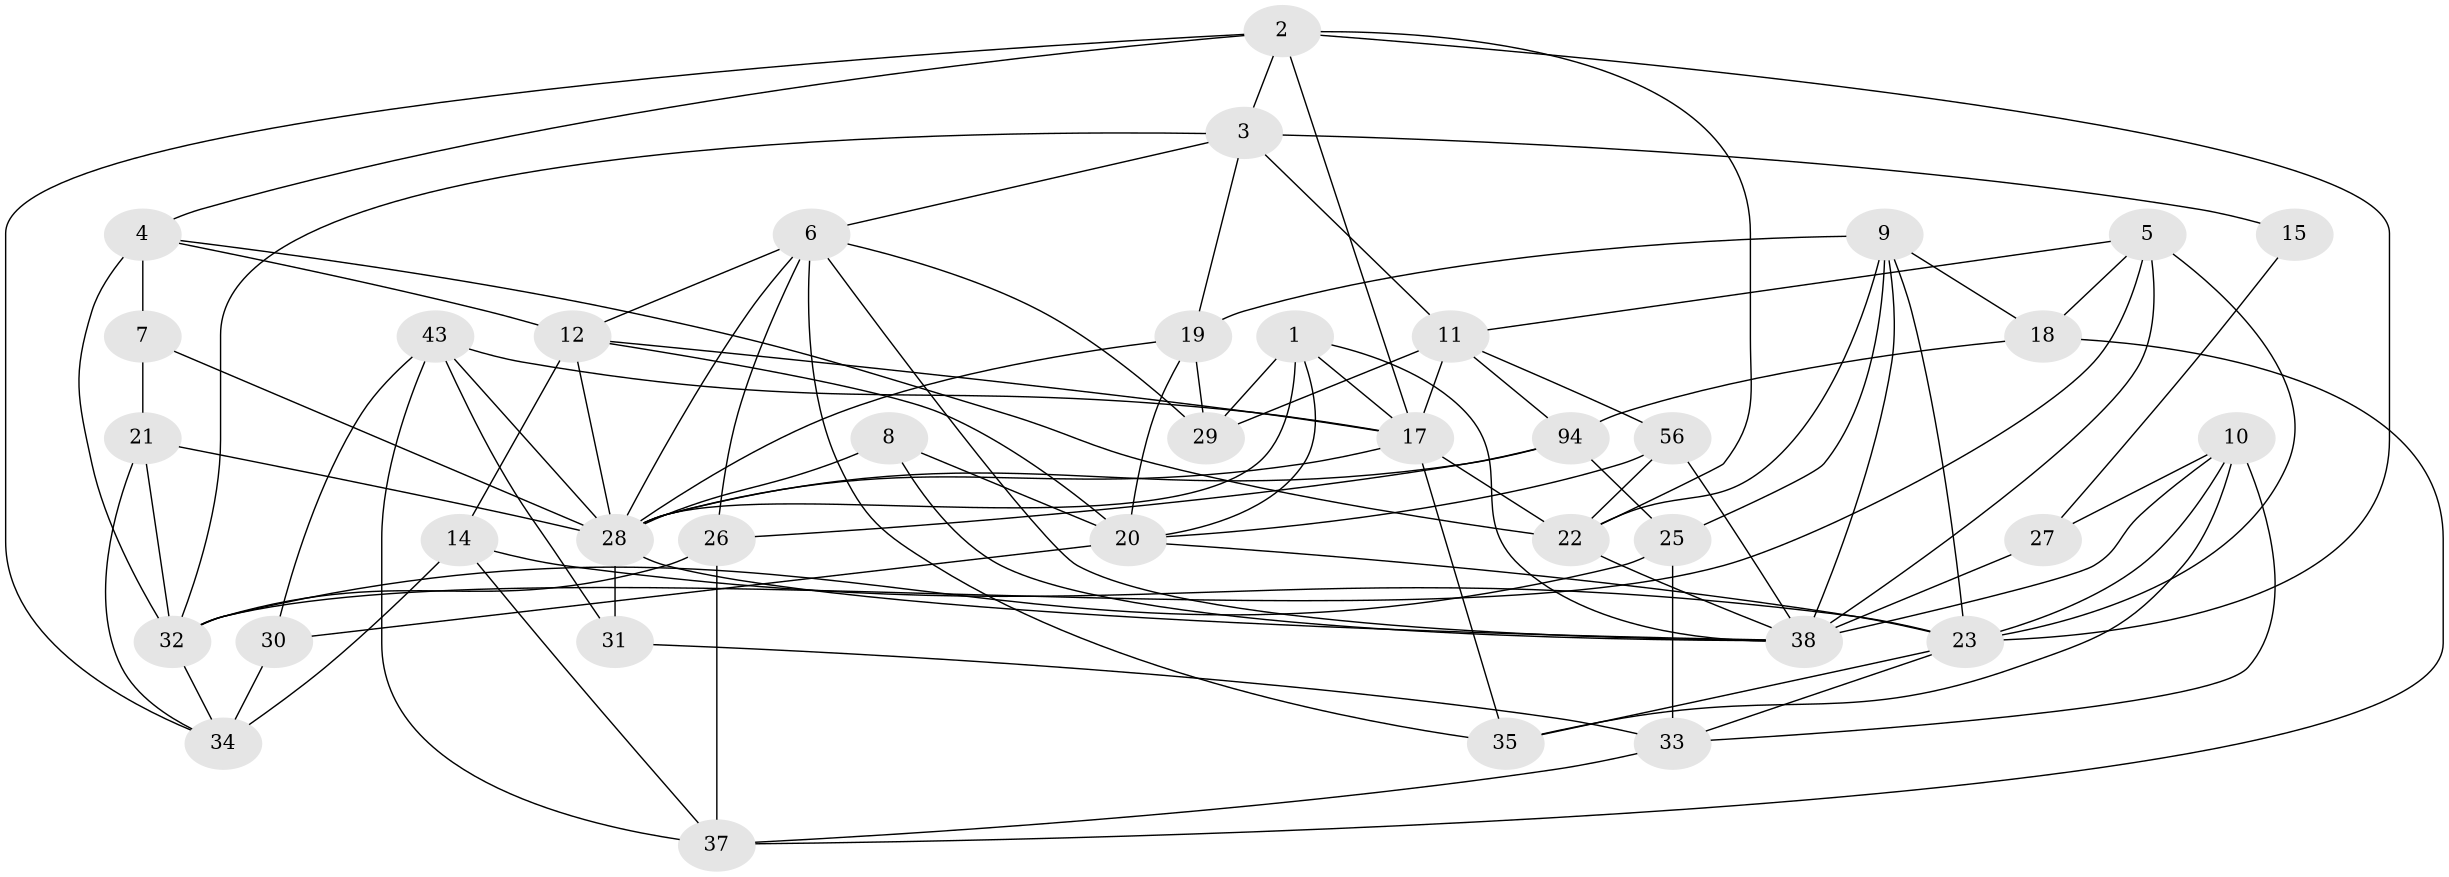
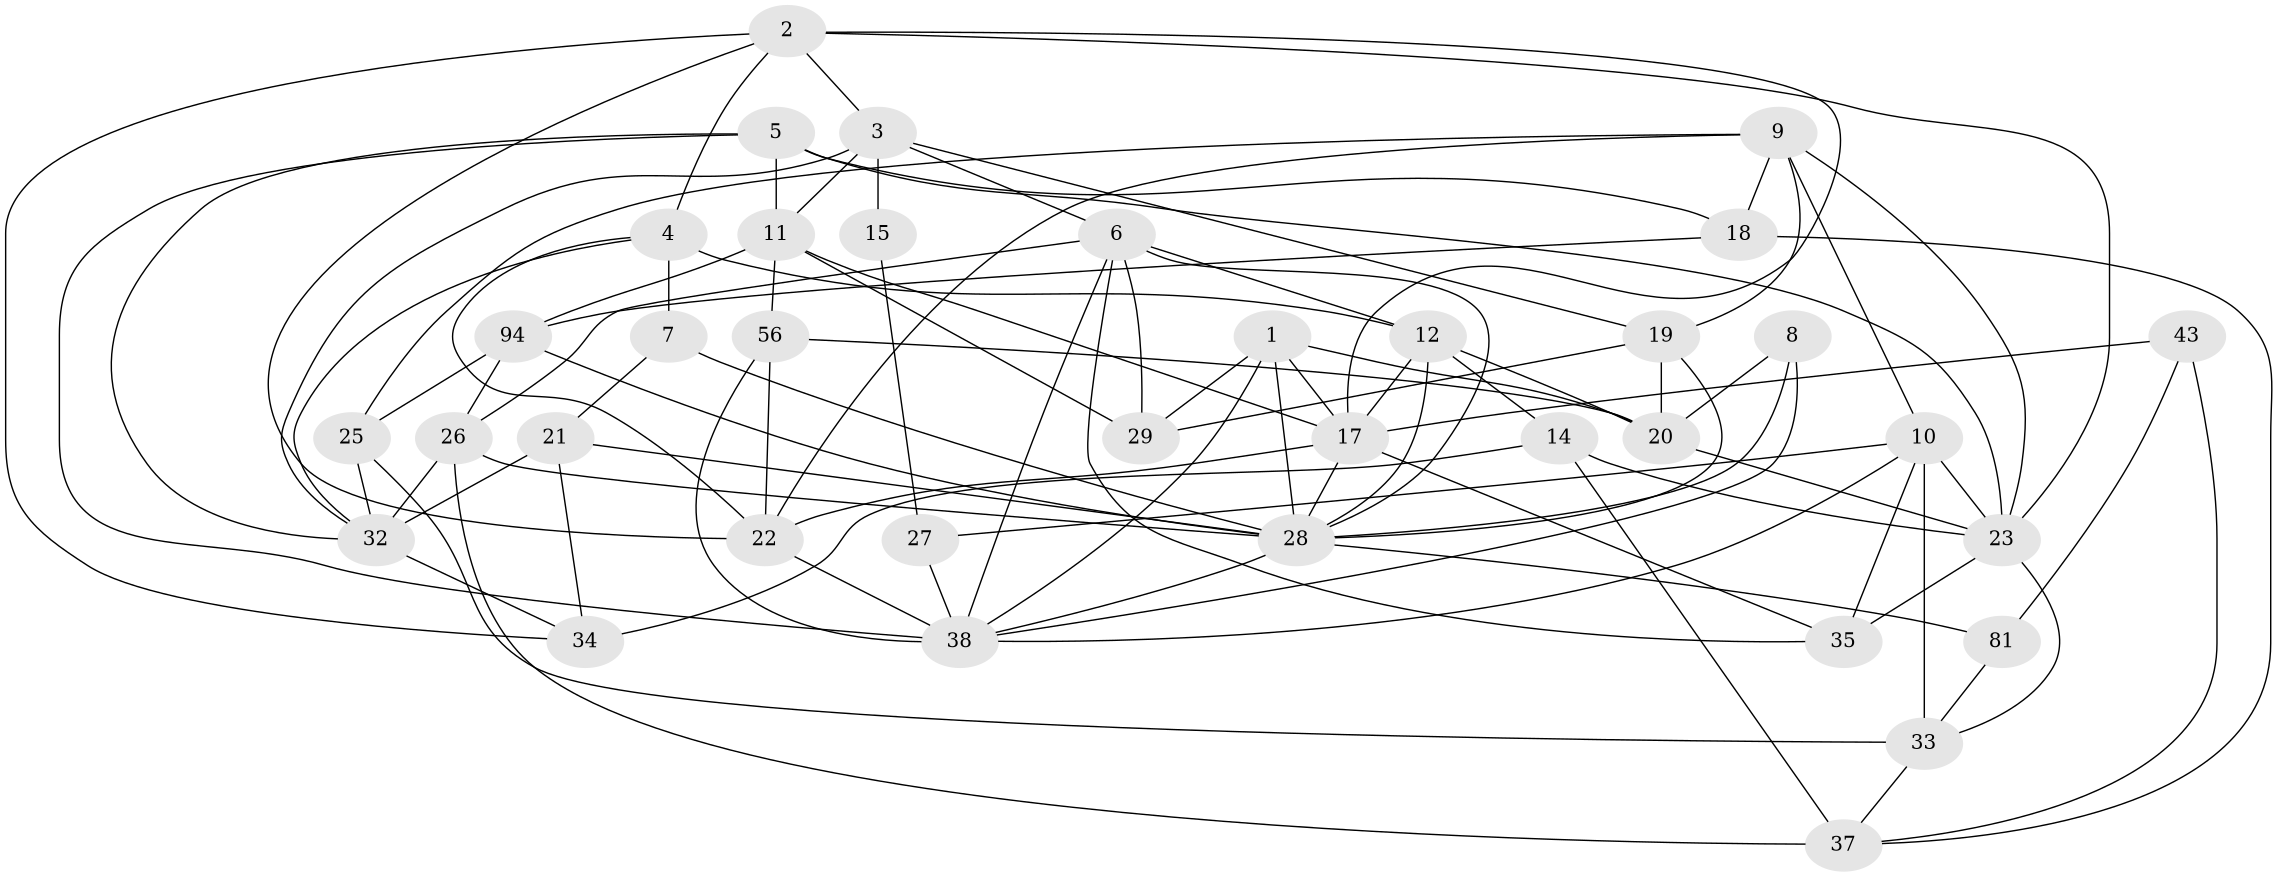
edge "43" -- "28": now "26" -- "28"
edge "9" -- "38": now "9" -- "10"
node "30": removed
node "31": label "31" -> "81"
